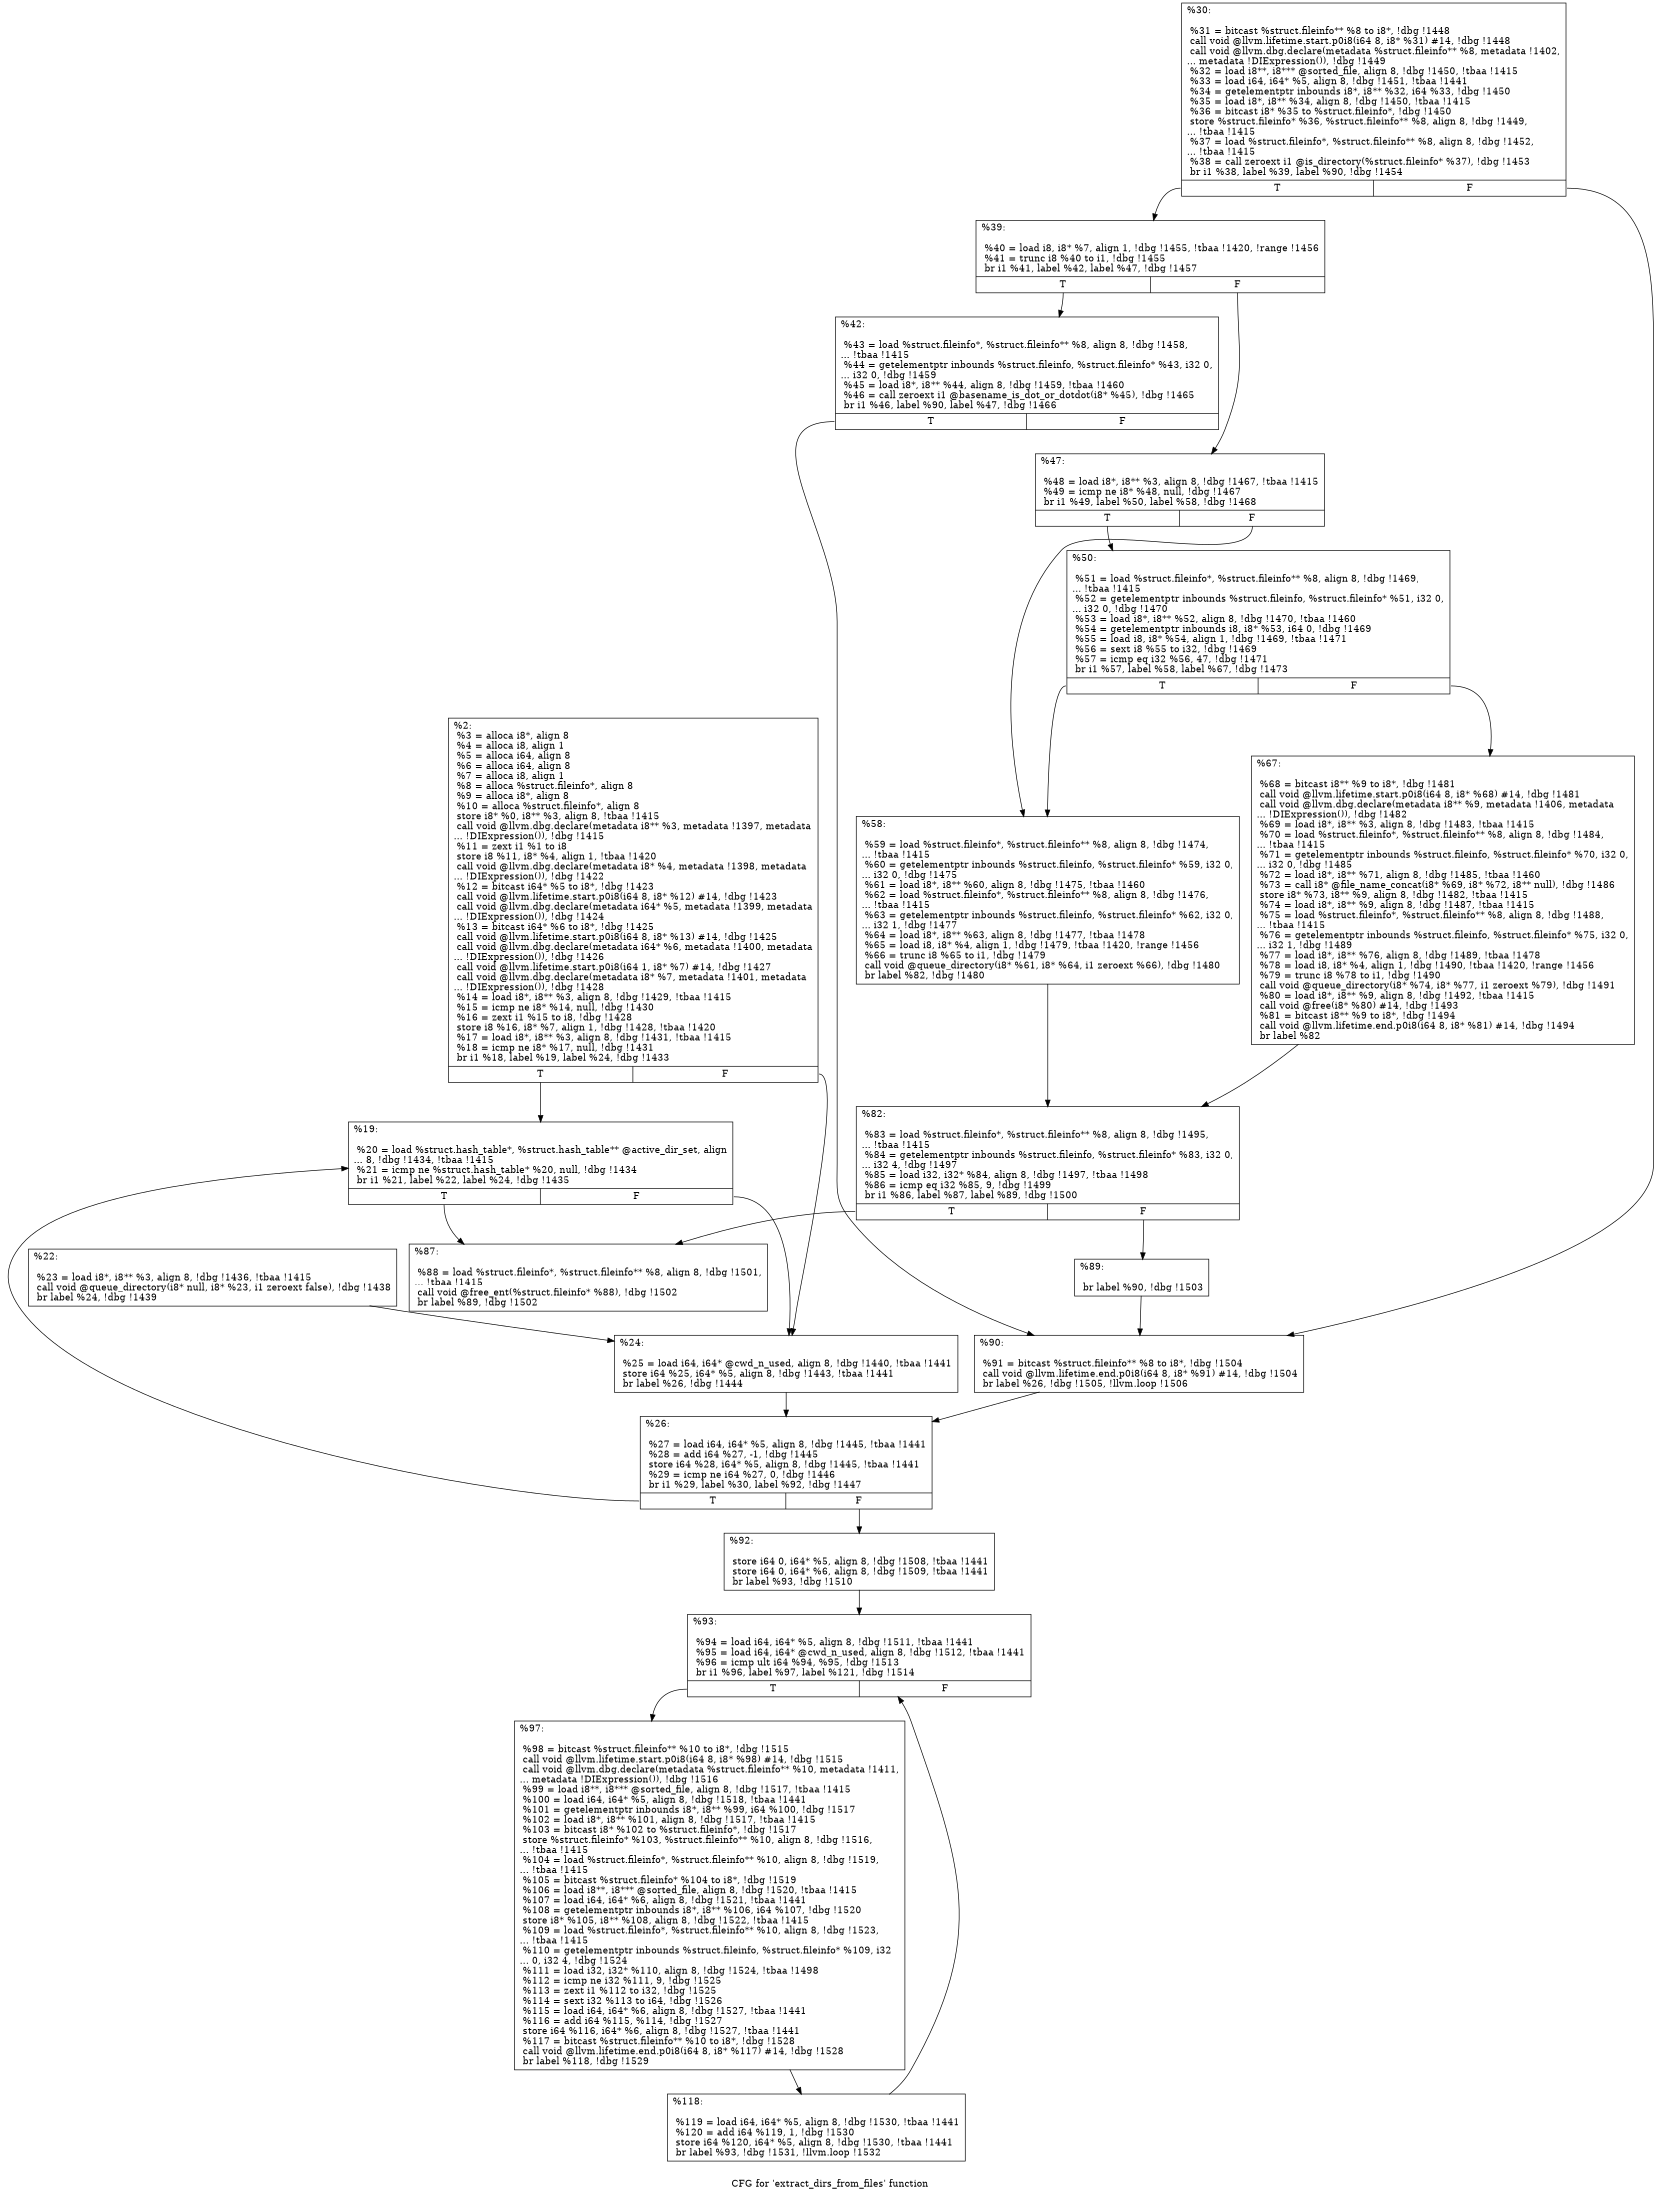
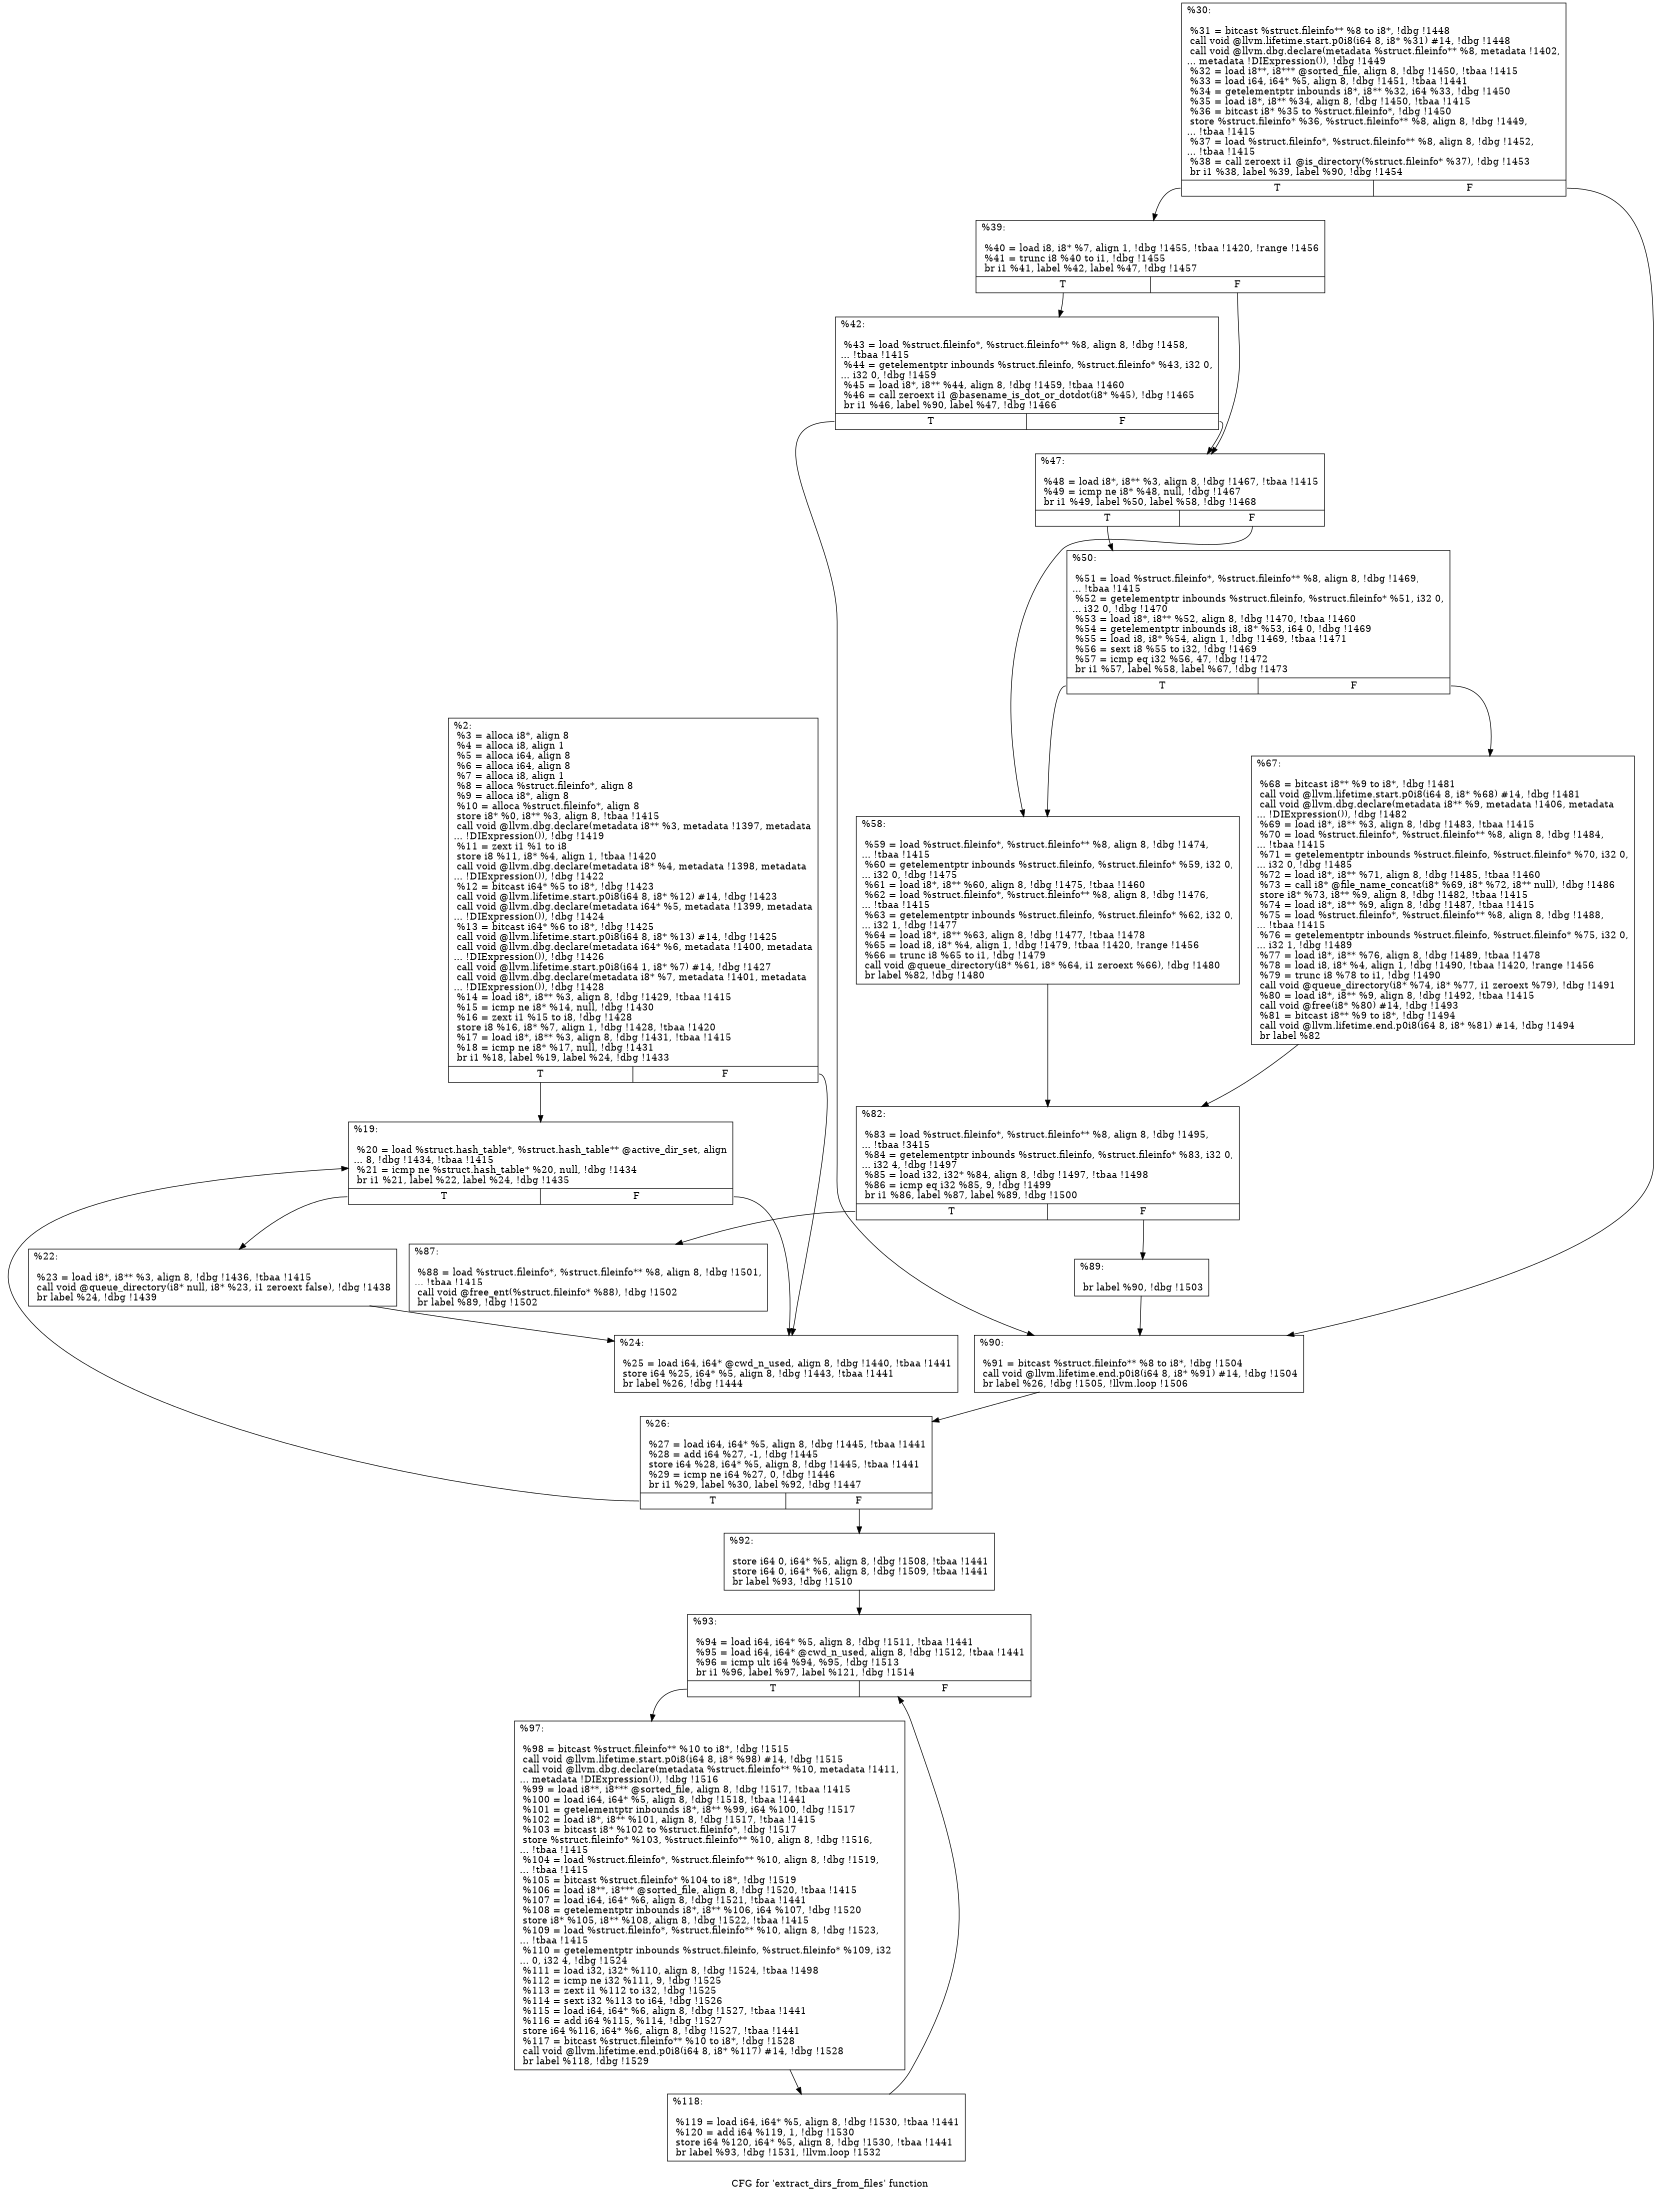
edge "%42:" -> "%47:": added
node "%50:": text "%57 = icmp eq i32 %56, 47, !dbg !1471" -> "%57 = icmp eq i32 %56, 47, !dbg !1472"
node "%2:": text "... !DIExpression()), !dbg !1415" -> "... !DIExpression()), !dbg !1419"
node "%82:": text "... !tbaa !1415" -> "... !tbaa !3415"
edge "%19:" -> "%87:": now "%19:" -> "%22:"
edge "%24:" -> "%26:": removed
